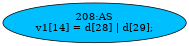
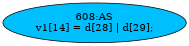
node "208:AS v1[14] = d[28] | d[29];": label "208:AS v1[14] = d[28] | d[29];" -> "608:AS v1[14] = d[28] | d[29];"
